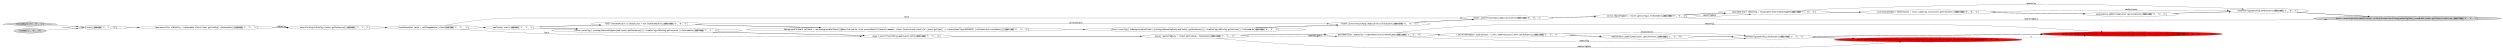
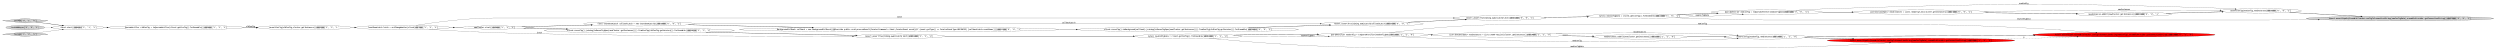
node "testAdd['0', '1', '0']": added
node "testAddAsync['0', '0', '1']": shape diamond -> ellipse
node "client.start()@@@4@@@['1', '1', '1']": shape diamond -> ellipse
node "newCluster.start()@@@9@@@['1', '1', '1']": shape ellipse -> diamond
node "testAdd['1', '0', '0']": shape ellipse -> diamond
